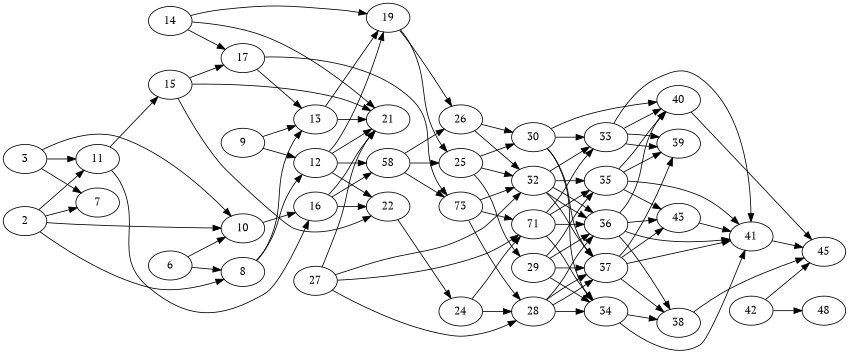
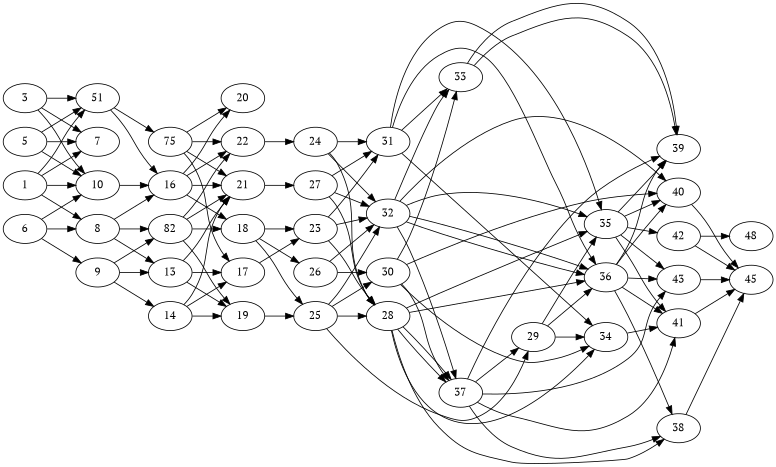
edge "19" -> "26": removed
edge "17" -> "13": reversed
node "15": label "15" -> "75"
edge "33" -> "41": removed
node "20": added
edge "33" -> "40": now "32" -> "40"
node "5": added
node "11": label "11" -> "51"
node "12": label "12" -> "82"
node "58": label "58" -> "18"
edge "24" -> "32": added
edge "27" -> "21": reversed
node "73": label "73" -> "23"
edge "8" -> "16": added
edge "36" -> "39": added
node "2": label "2" -> "1"
node "71": label "71" -> "31"
edge "43" -> "41": now "43" -> "45"
edge "35" -> "42": added
edge "6" -> "9": added
edge "29" -> "37": reversed
edge "28" -> "35": added
edge "9" -> "14": added
edge "25" -> "28": added
edge "34" -> "38": now "28" -> "38"
